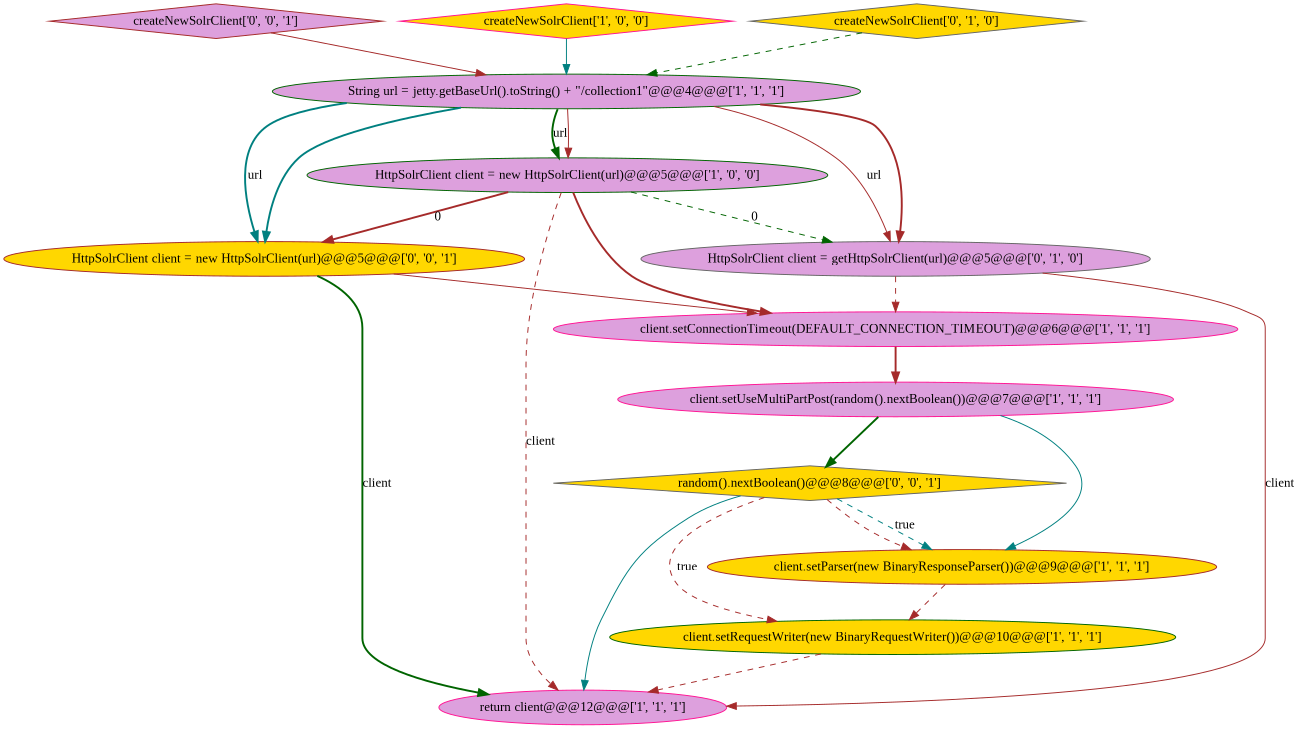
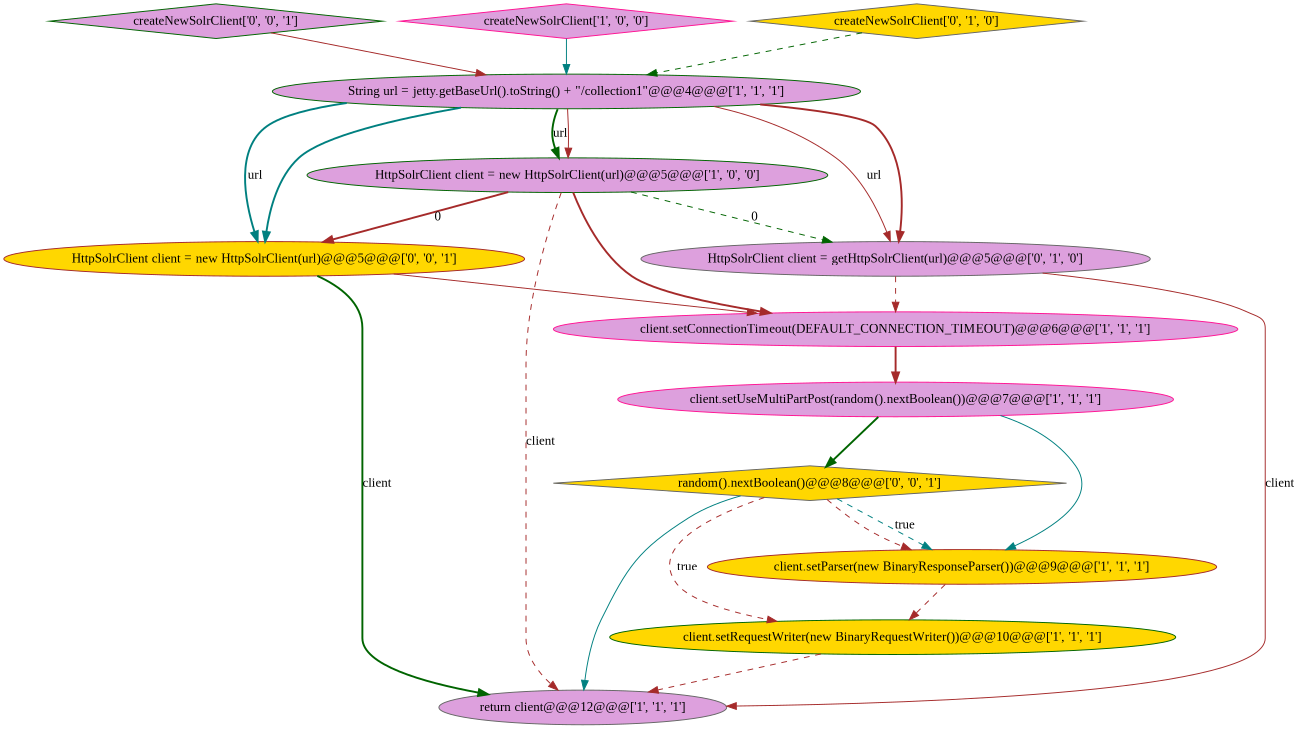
node "createNewSolrClient['0', '0', '1']": color brown -> darkgreen
node "createNewSolrClient['1', '0', '0']": fillcolor gold -> plum
node "return client@@@12@@@['1', '1', '1']": color deeppink -> gray40
